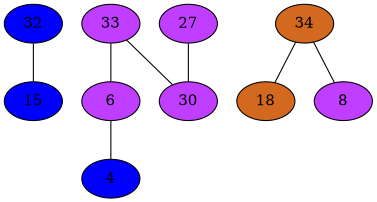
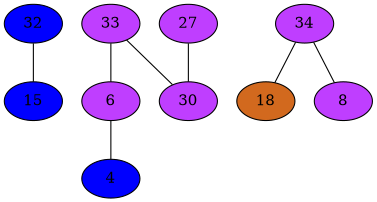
node "34": fillcolor chocolate -> darkorchid1
